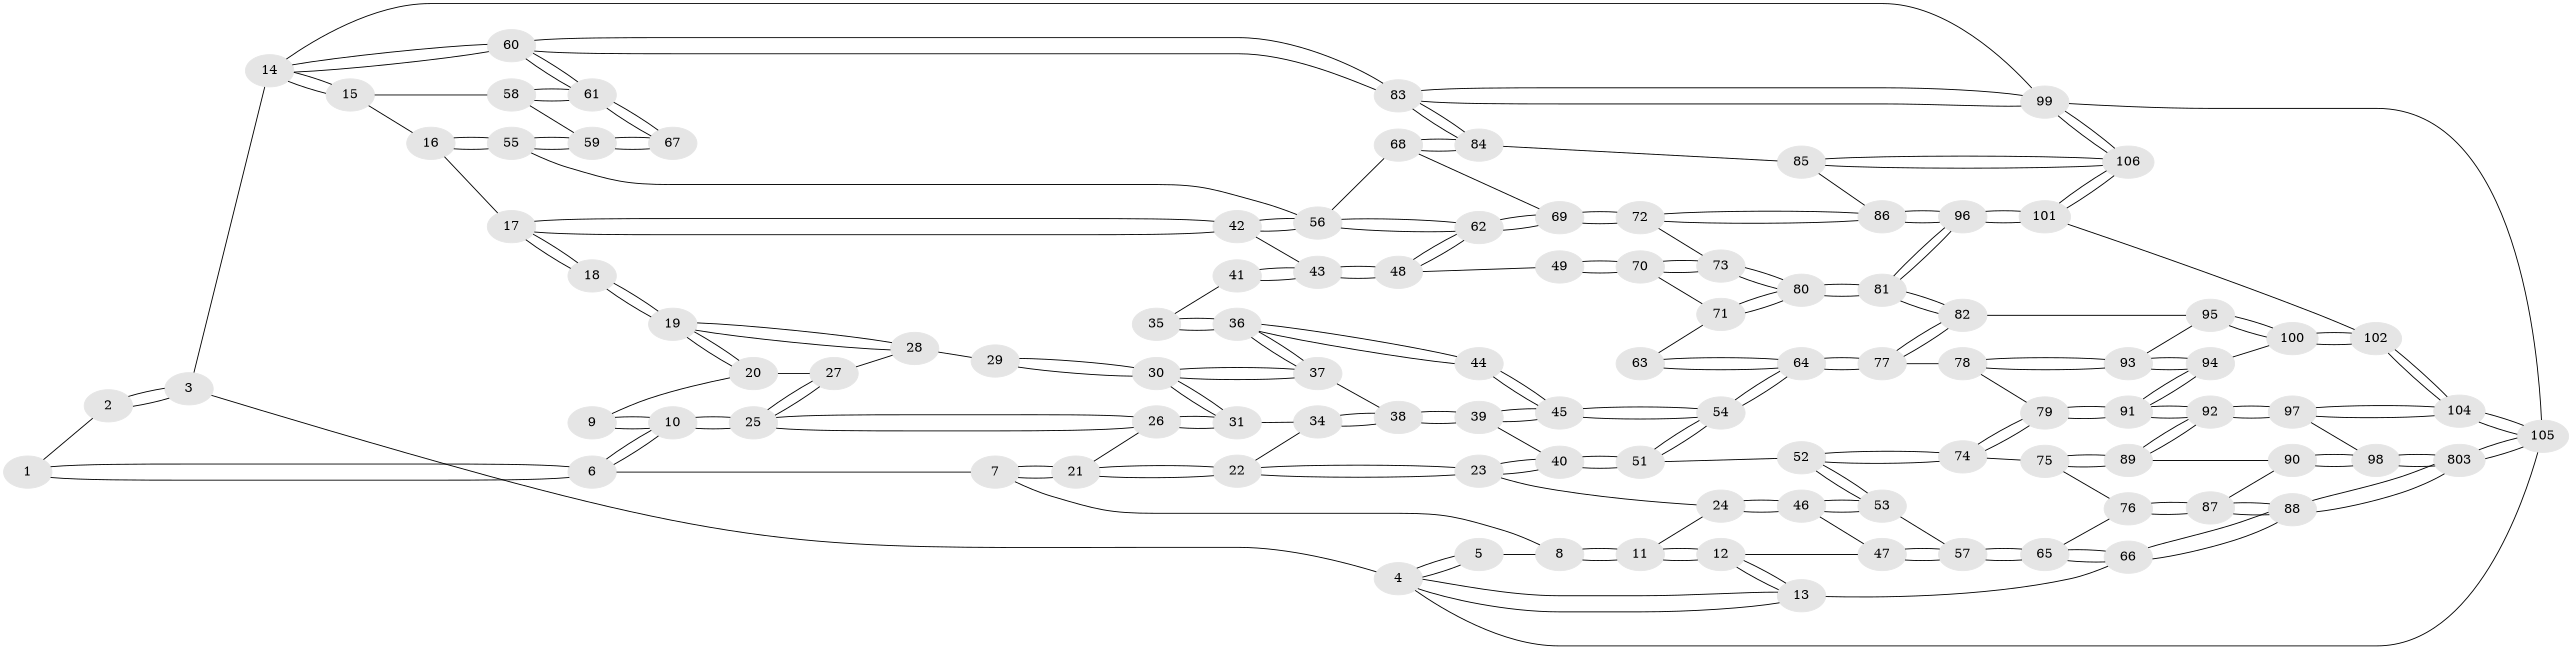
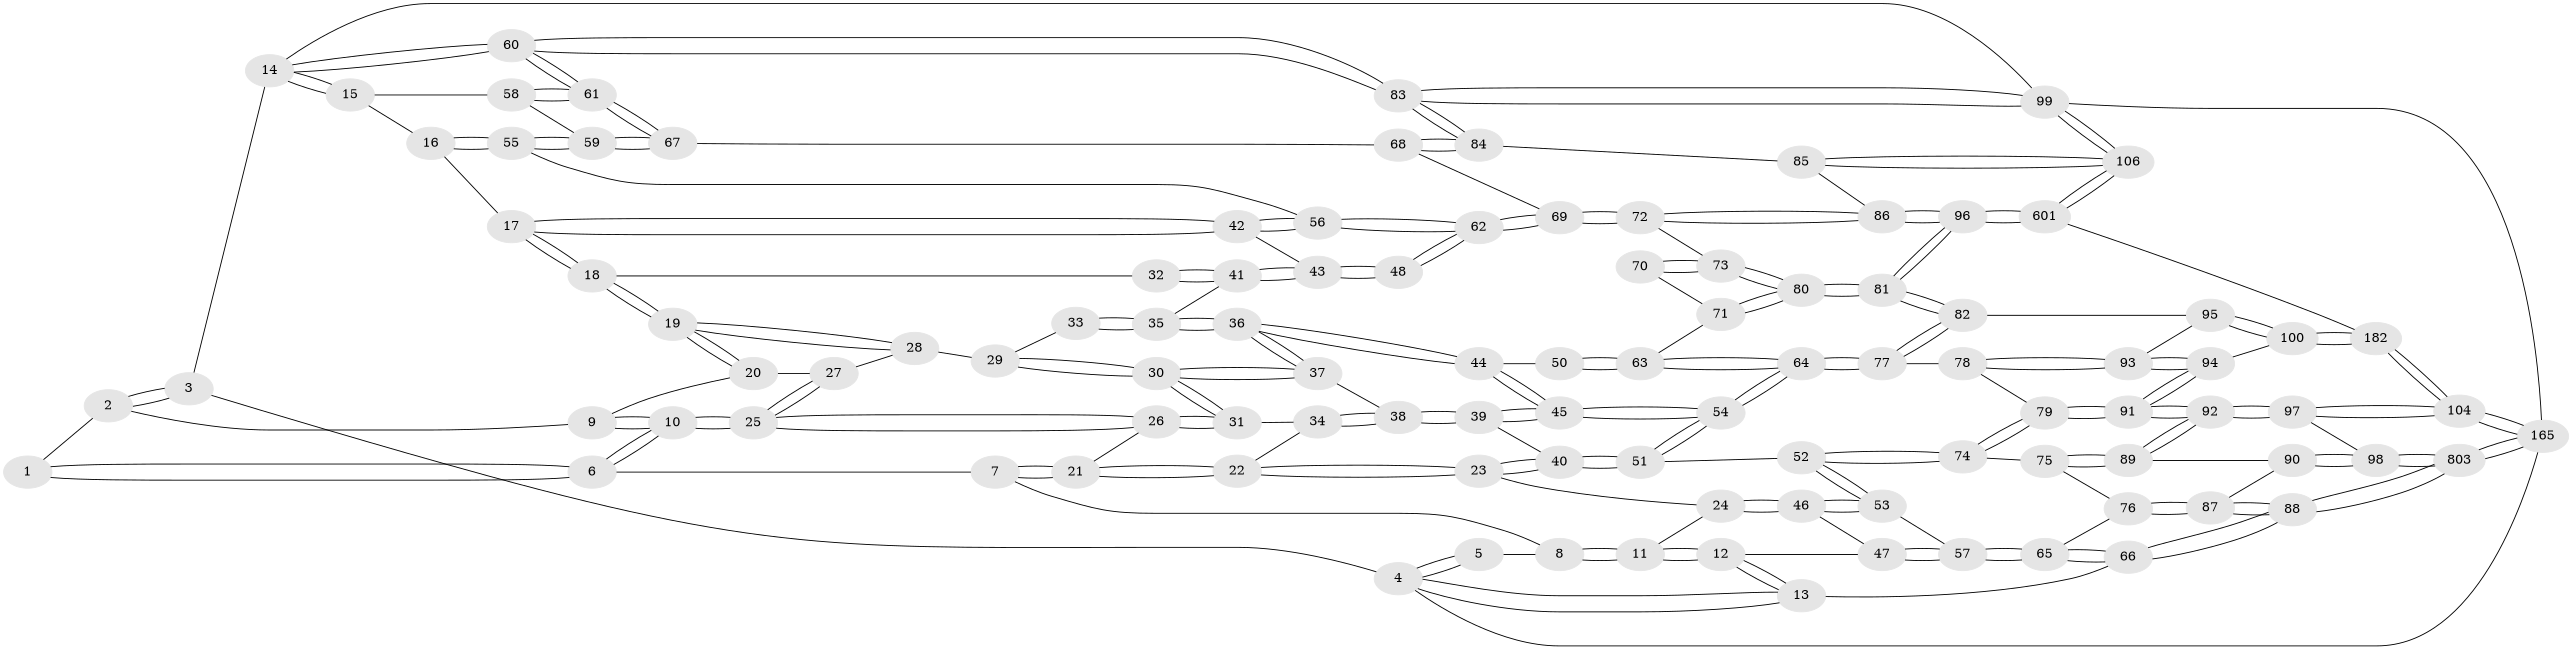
edge "68" -- "56": now "68" -- "67"
node "101": label "101" -> "601"
node "49": removed
node "32": added
node "33": added
node "102": label "102" -> "182"
node "50": added
edge "2" -- "9": added
node "105": label "105" -> "165"
